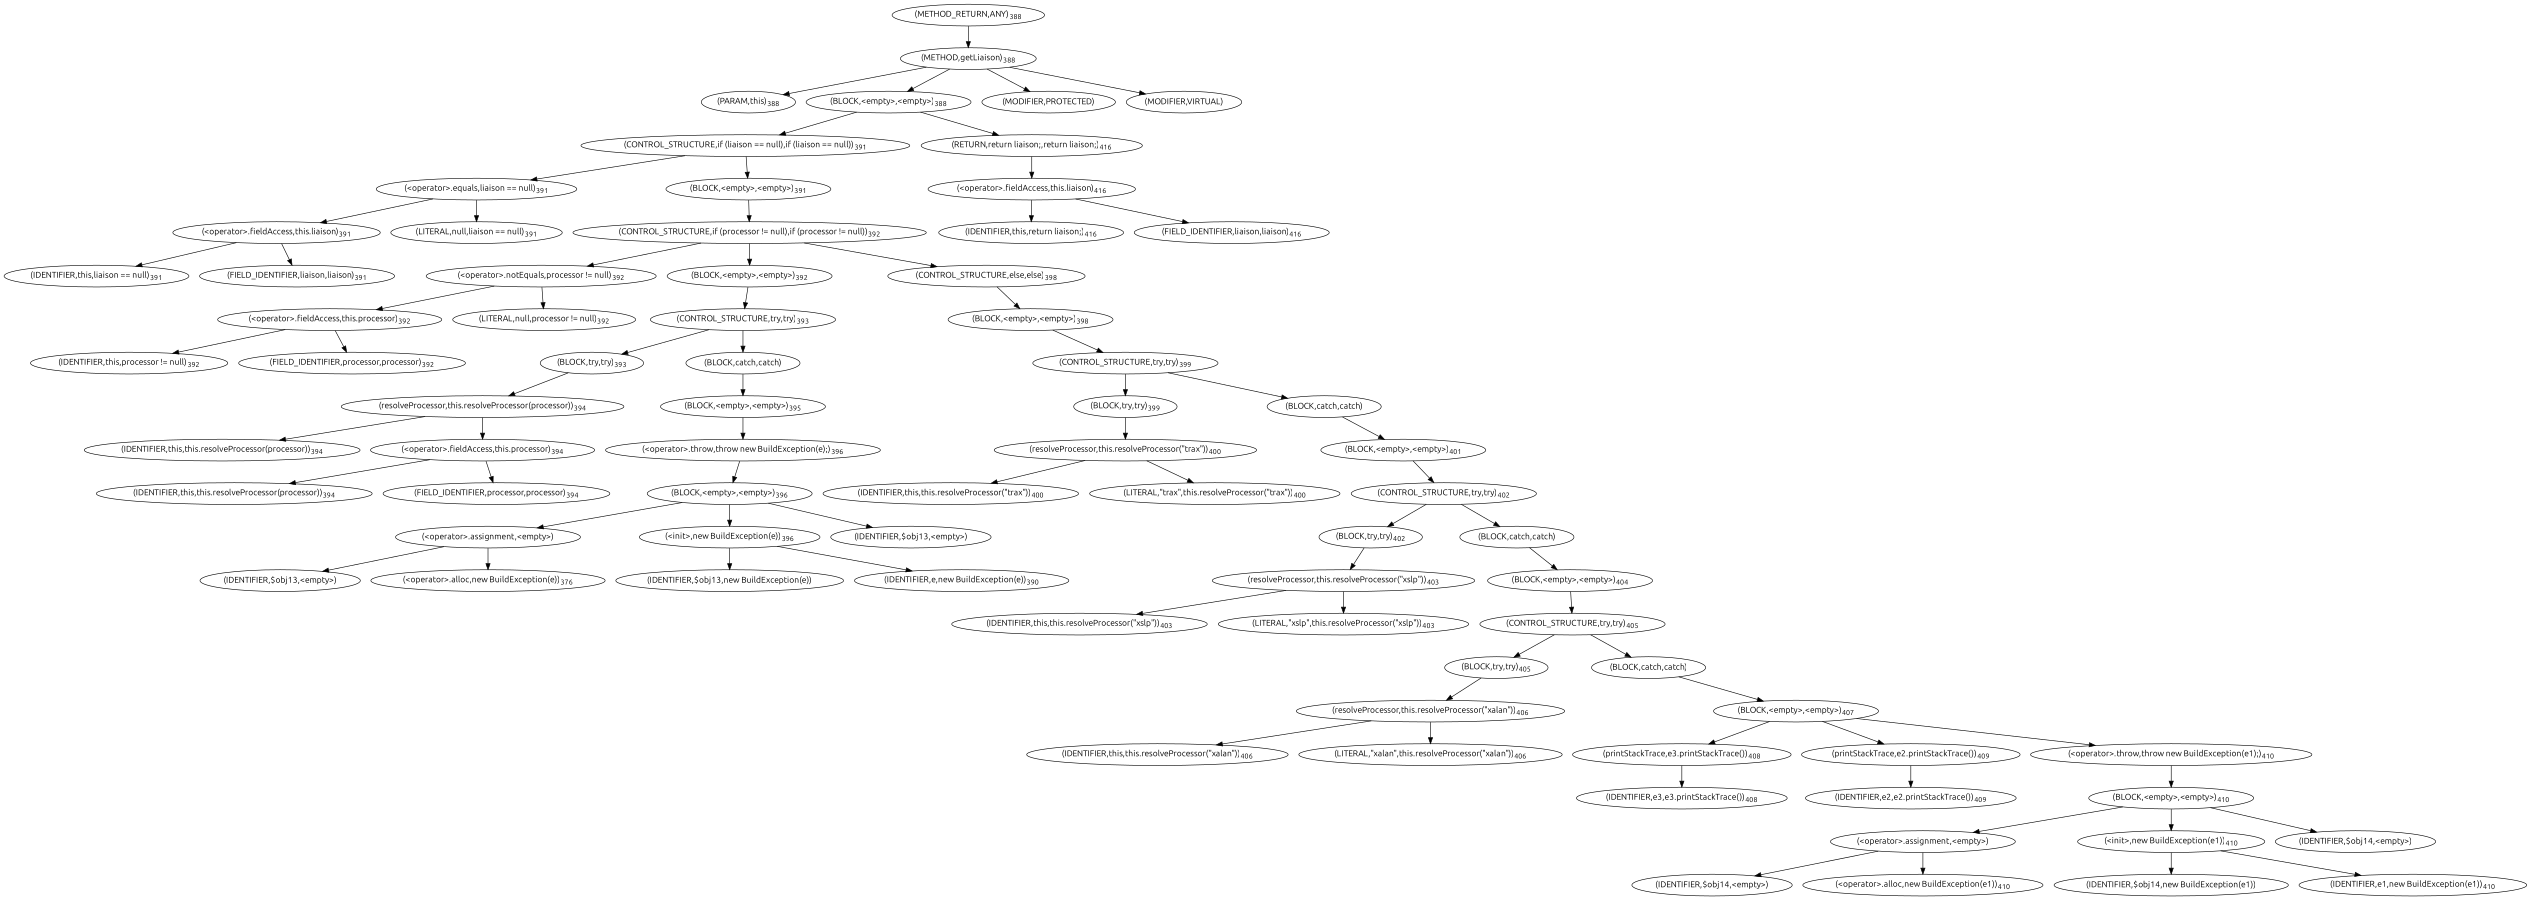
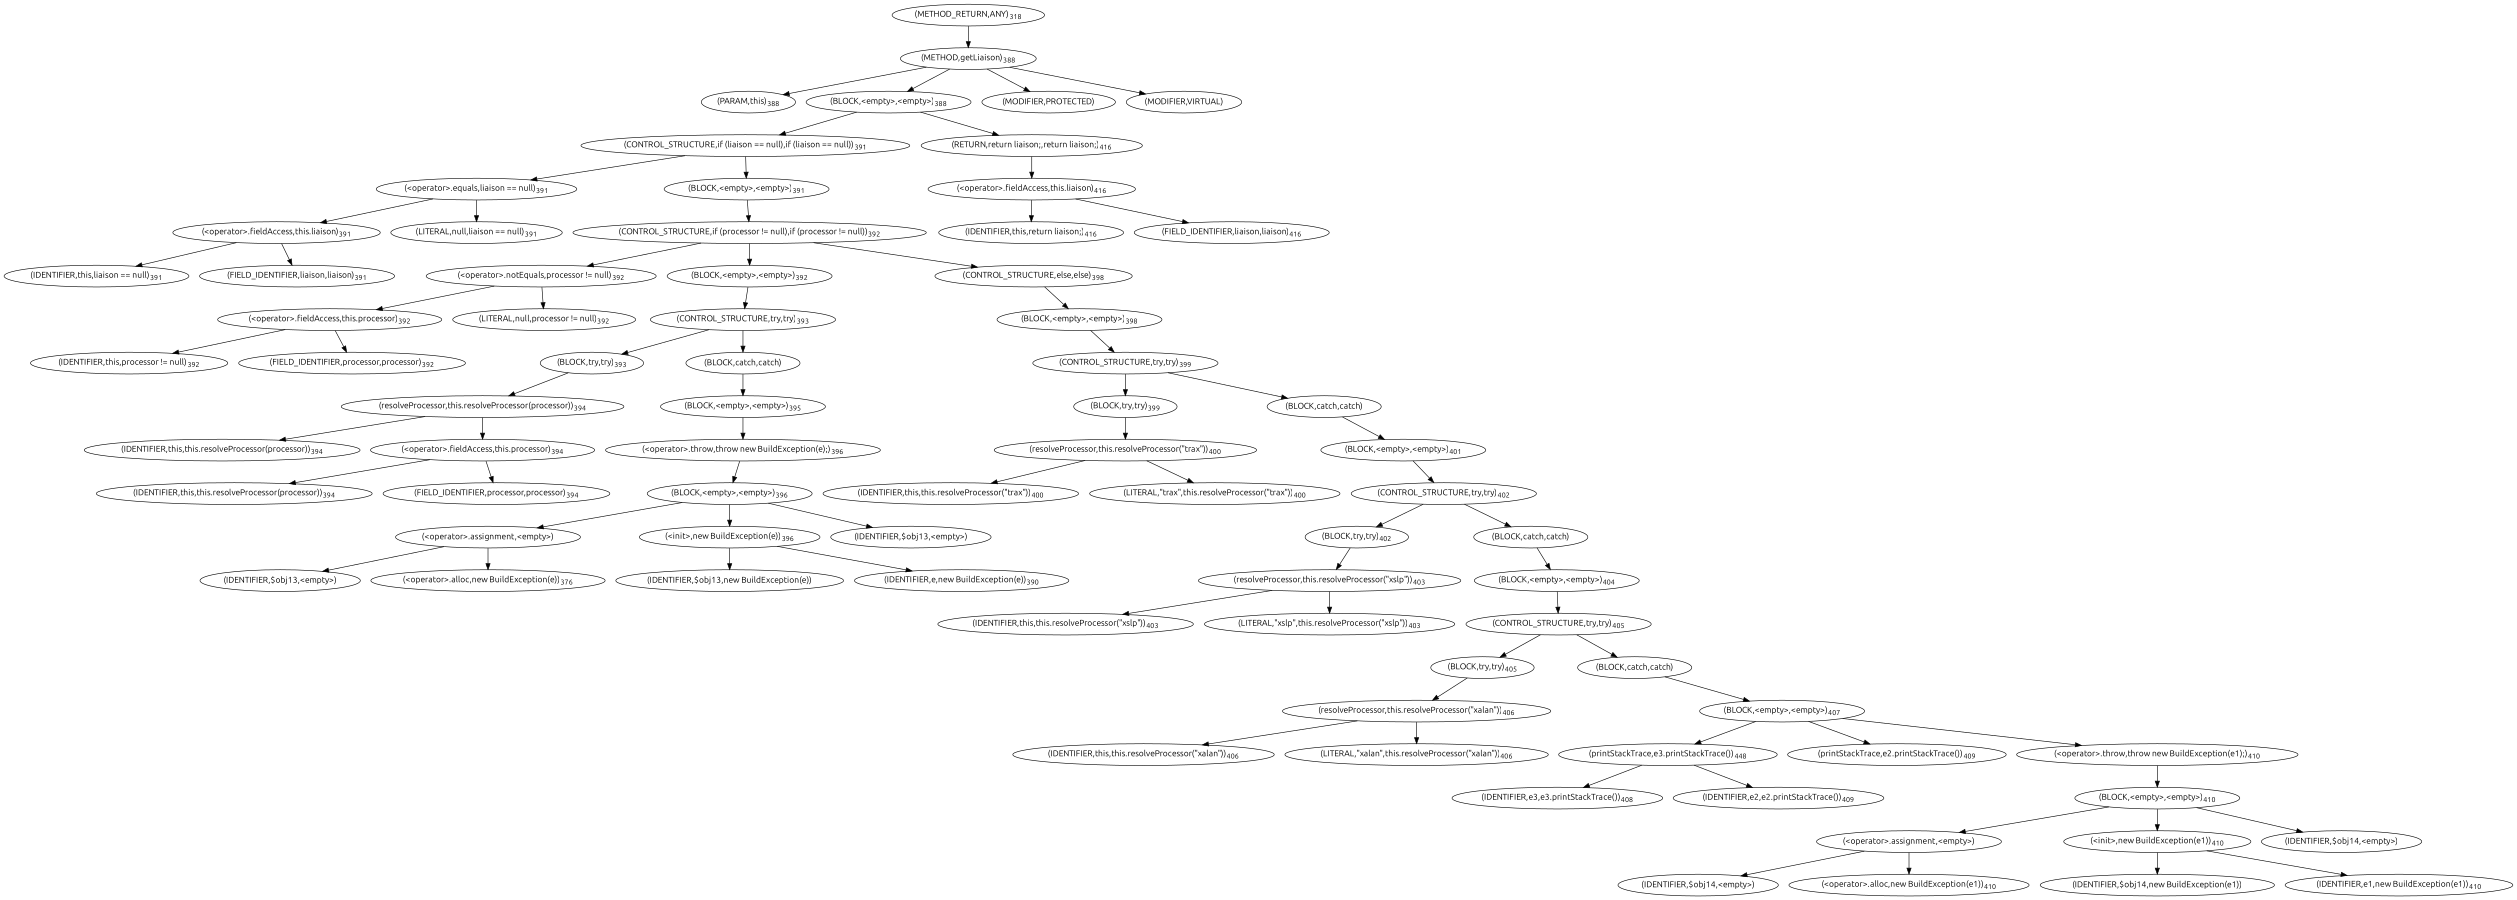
node "(METHOD_RETURN,ANY)": text "388" -> "318"
node "(printStackTrace,e3.printStackTrace())": text "408" -> "448"
edge "(printStackTrace,e2.printStackTrace())" -> "(IDENTIFIER,e2,e2.printStackTrace())": now "(printStackTrace,e3.printStackTrace())" -> "(IDENTIFIER,e2,e2.printStackTrace())"
